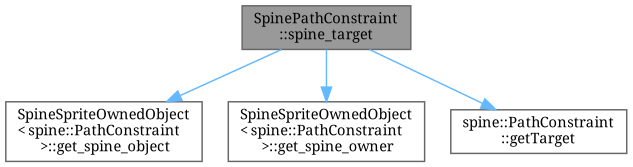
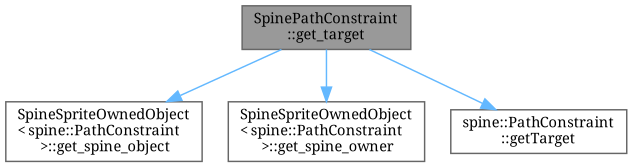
node "SpinePathConstraint ::spine_target": label "SpinePathConstraint ::spine_target" -> "SpinePathConstraint ::get_target"
